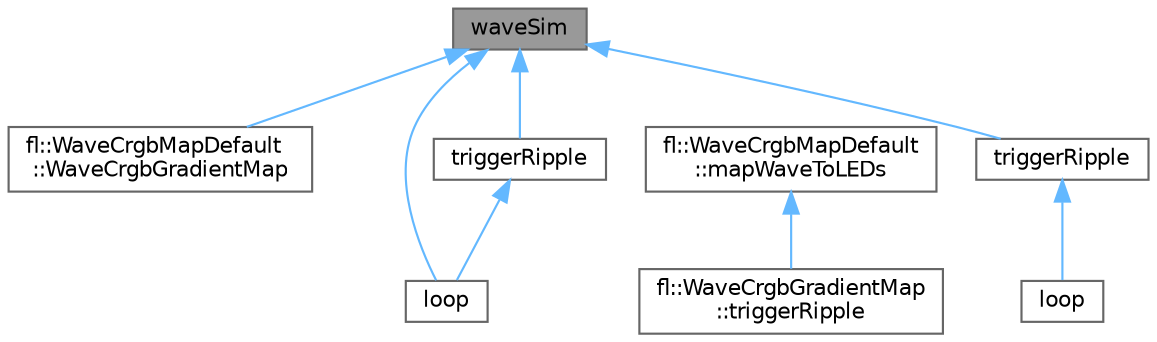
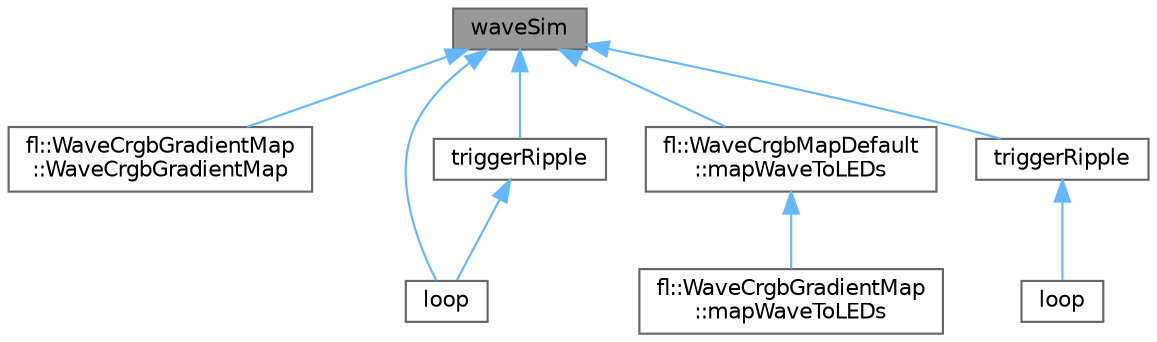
edge "fl::WaveCrgbMapDefault ::mapWaveToLEDs" -> "waveSim": added
node "fl::WaveCrgbMapDefault ::WaveCrgbGradientMap": label "fl::WaveCrgbMapDefault ::WaveCrgbGradientMap" -> "fl::WaveCrgbGradientMap ::WaveCrgbGradientMap"
node "fl::WaveCrgbGradientMap ::triggerRipple": label "fl::WaveCrgbGradientMap ::triggerRipple" -> "fl::WaveCrgbGradientMap ::mapWaveToLEDs"
